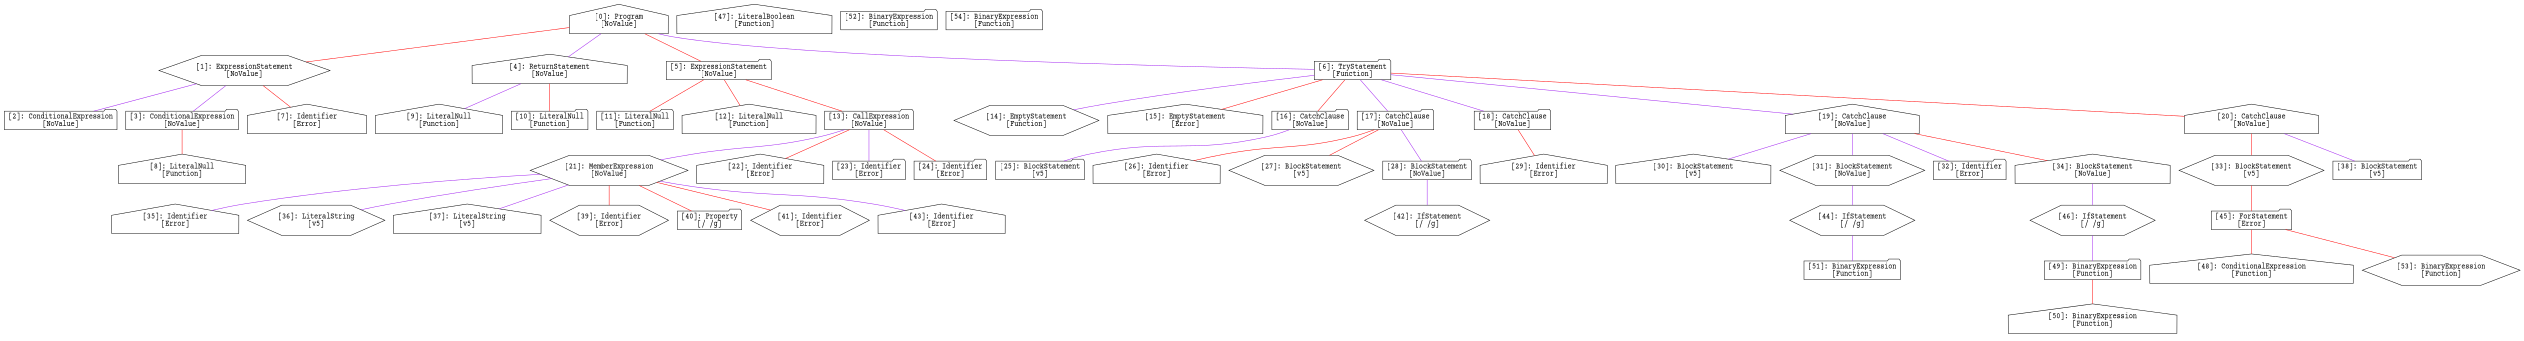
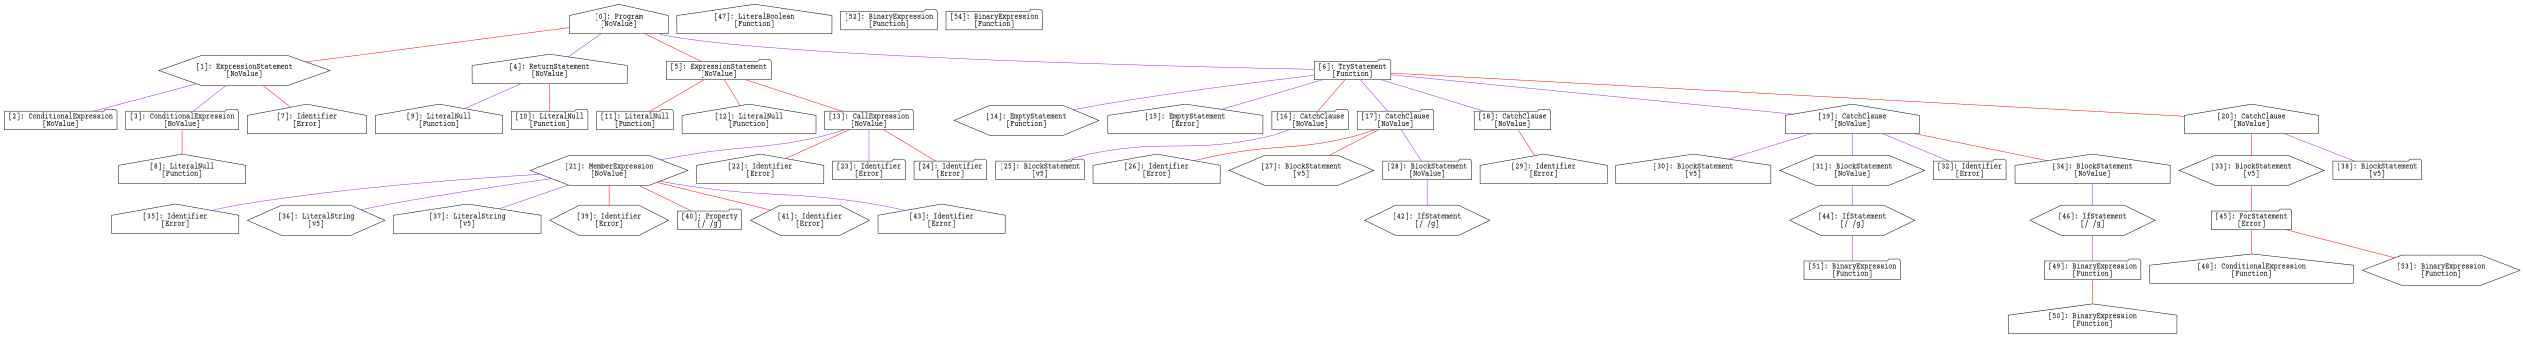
edge "[6]: TryStatement [Function]" -- "[15]: EmptyStatement [Error]": color red -> purple
